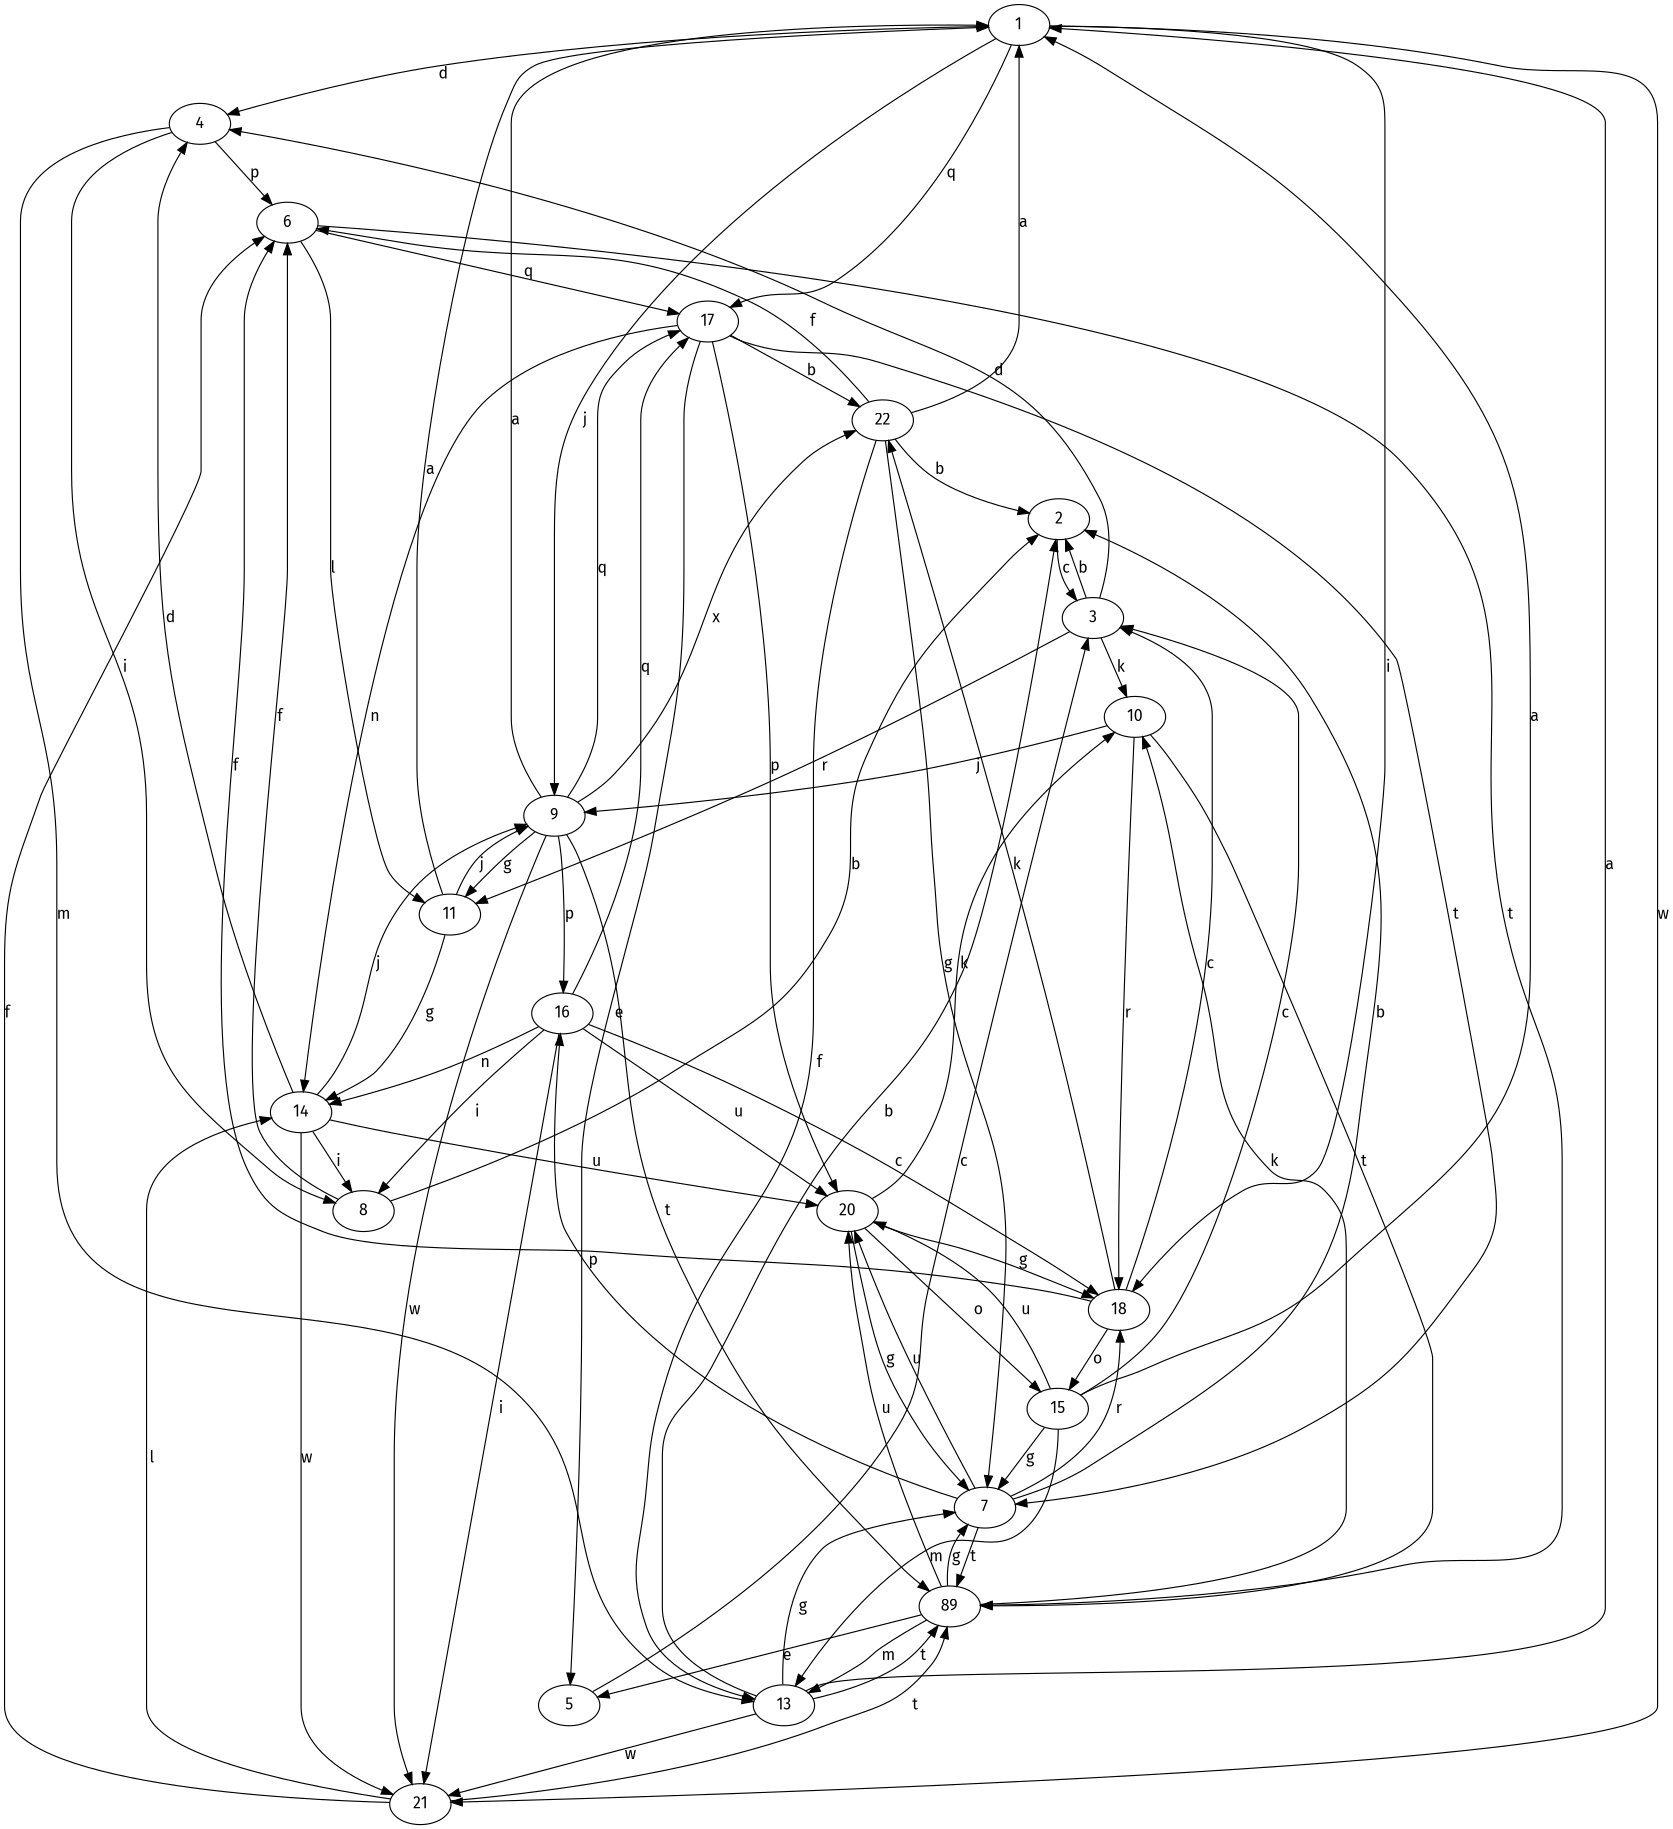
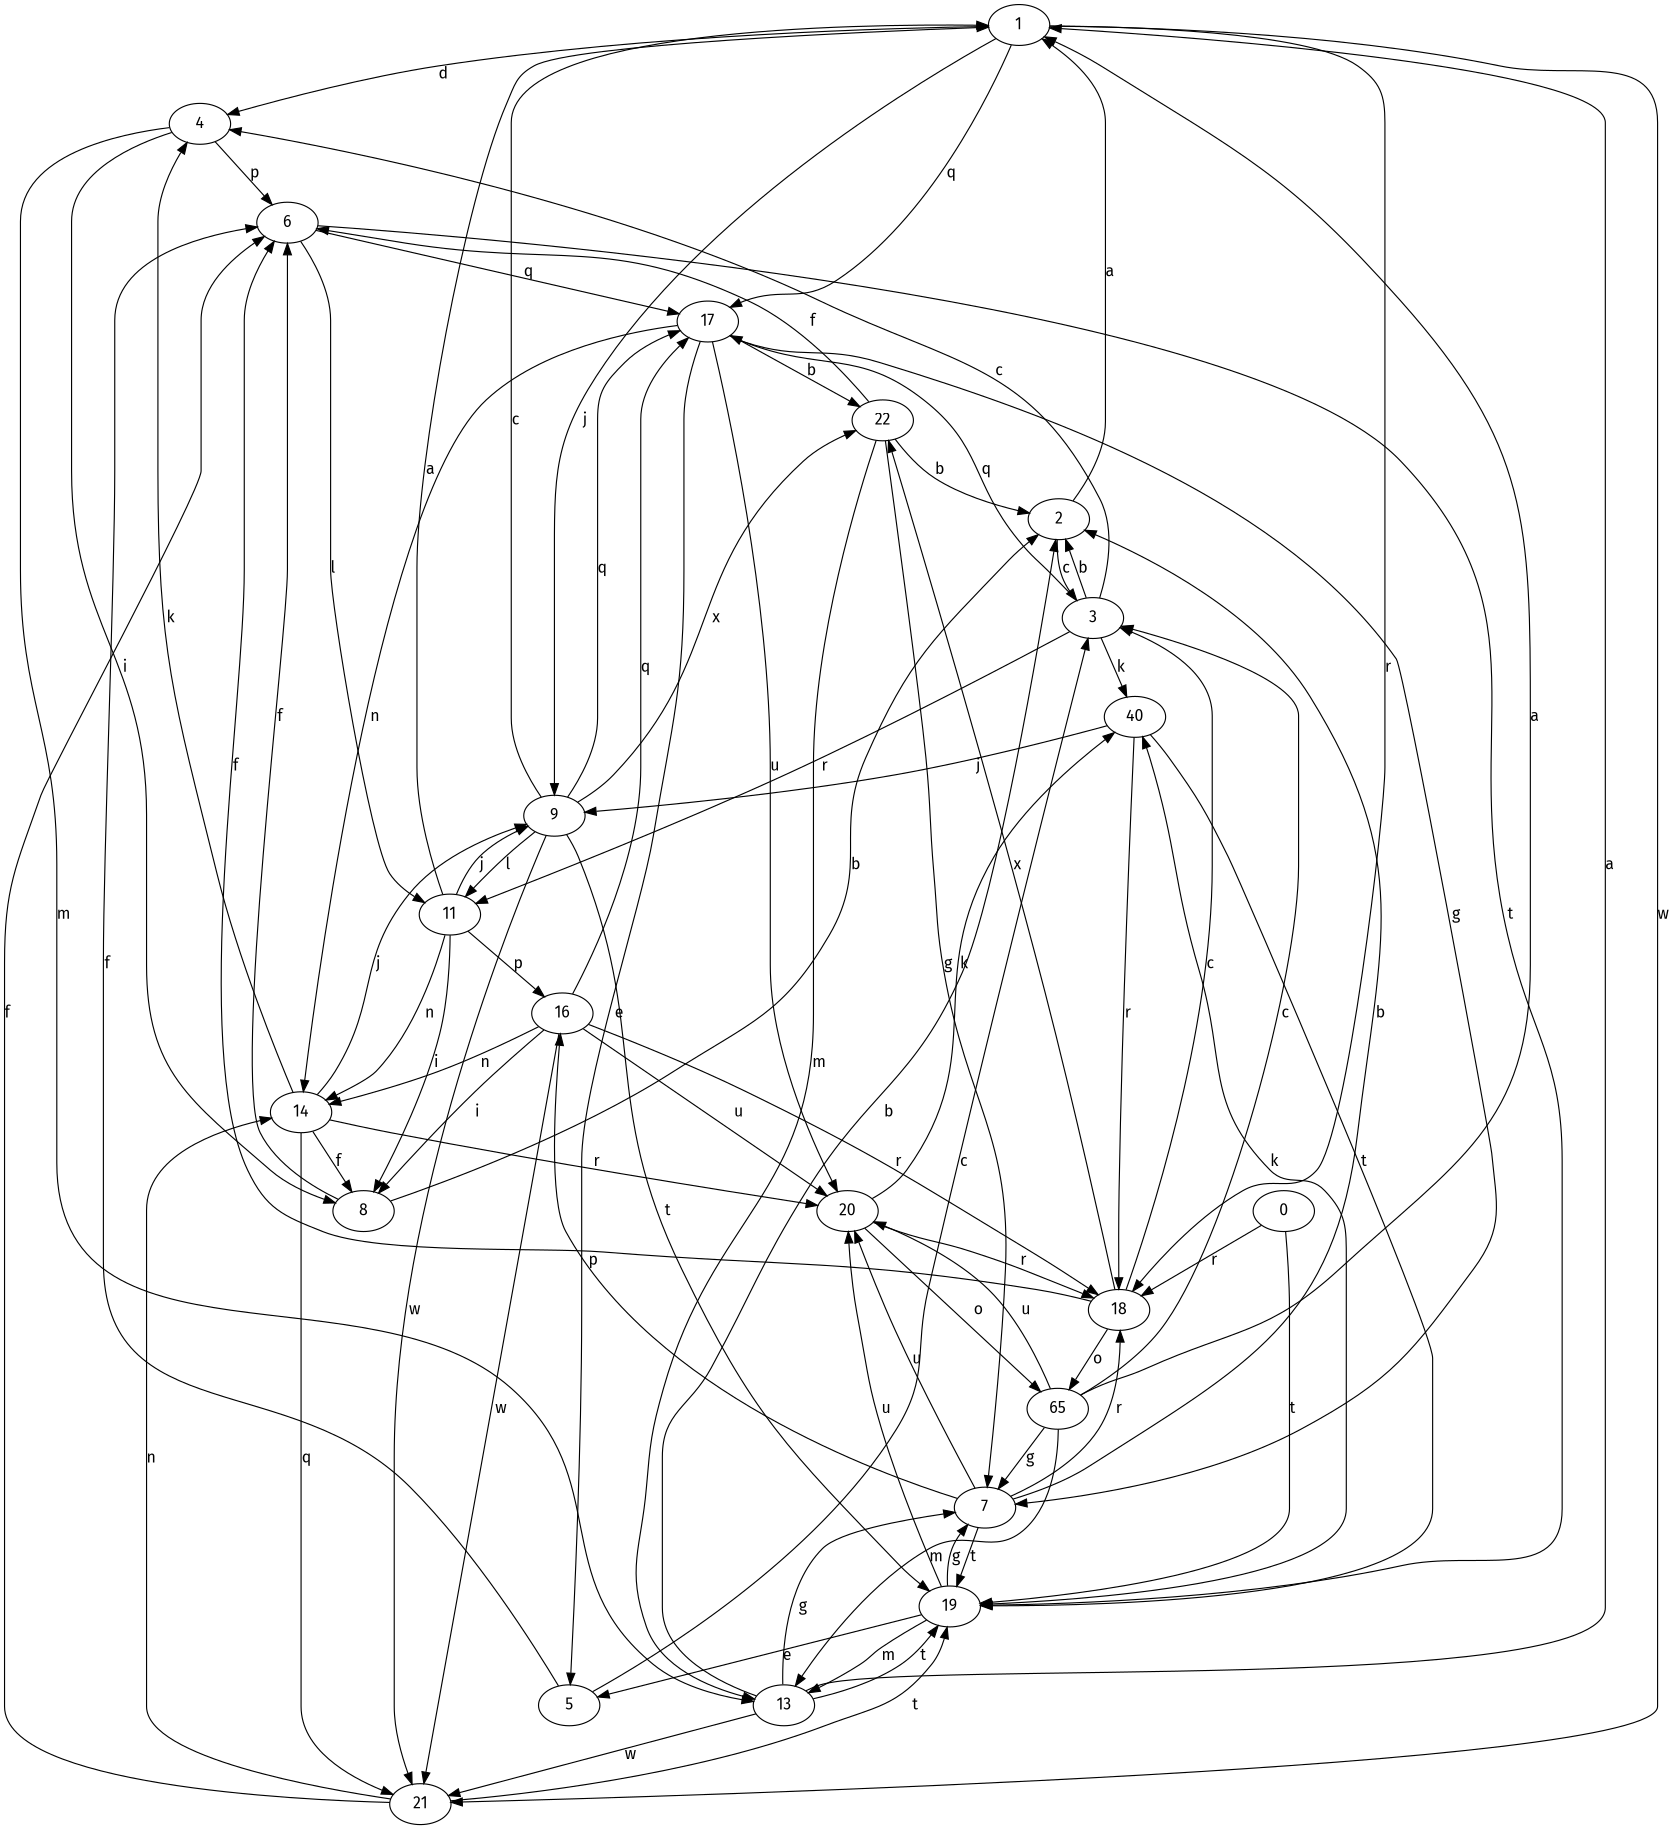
edge "22" -> "1": now "2" -> "1"
edge "3" -> "4": label "d" -> "c"
edge "9" -> "1": label "a" -> "c"
edge "3" -> "17": added, label "q"
edge "14" -> "4": label "d" -> "k"
edge "1" -> "18": label "i" -> "r"
node "10": label "10" -> "40"
edge "17" -> "20": label "p" -> "u"
edge "9" -> "11": label "g" -> "l"
edge "18" -> "22": label "k" -> "x"
edge "9" -> "16": now "11" -> "16"
edge "17" -> "7": label "t" -> "g"
edge "11" -> "14": label "g" -> "n"
edge "5" -> "6": added, label "f"
edge "11" -> "8": added, label "i"
edge "22" -> "13": label "f" -> "m"
edge "14" -> "8": label "i" -> "f"
edge "14" -> "20": label "u" -> "r"
edge "16" -> "18": label "c" -> "r"
node "0": added
edge "20" -> "18": label "g" -> "r"
edge "20" -> "7": removed, label "g"
edge "16" -> "21": label "i" -> "w"
node "15": label "15" -> "65"
edge "21" -> "14": label "l" -> "n"
edge "14" -> "21": label "w" -> "q"
node "89": label "89" -> "19"
